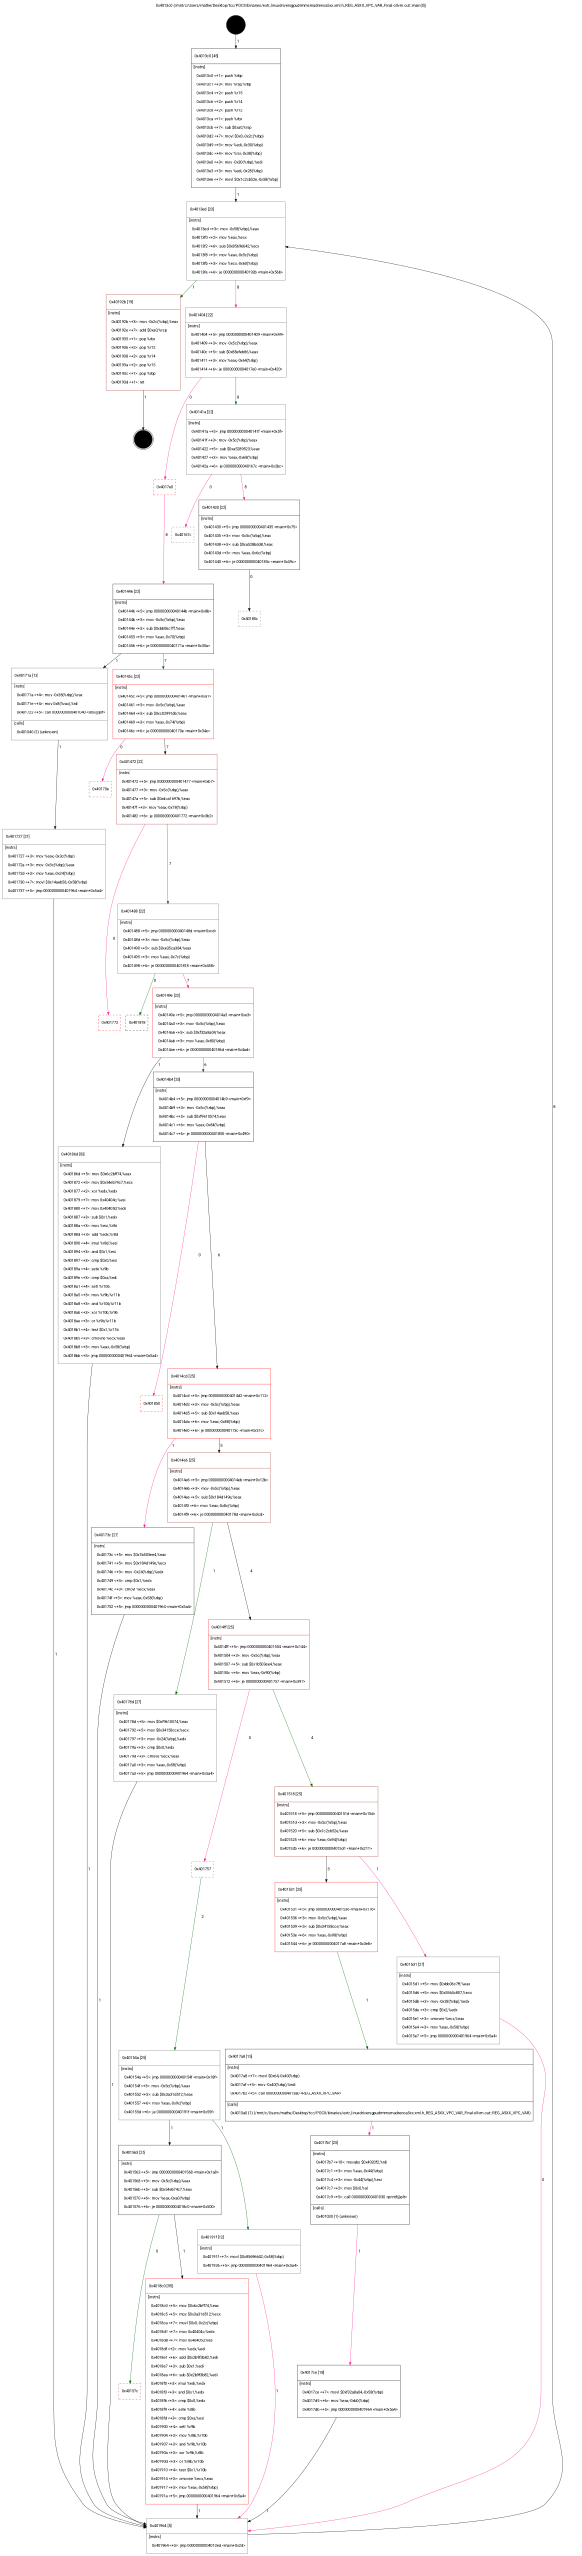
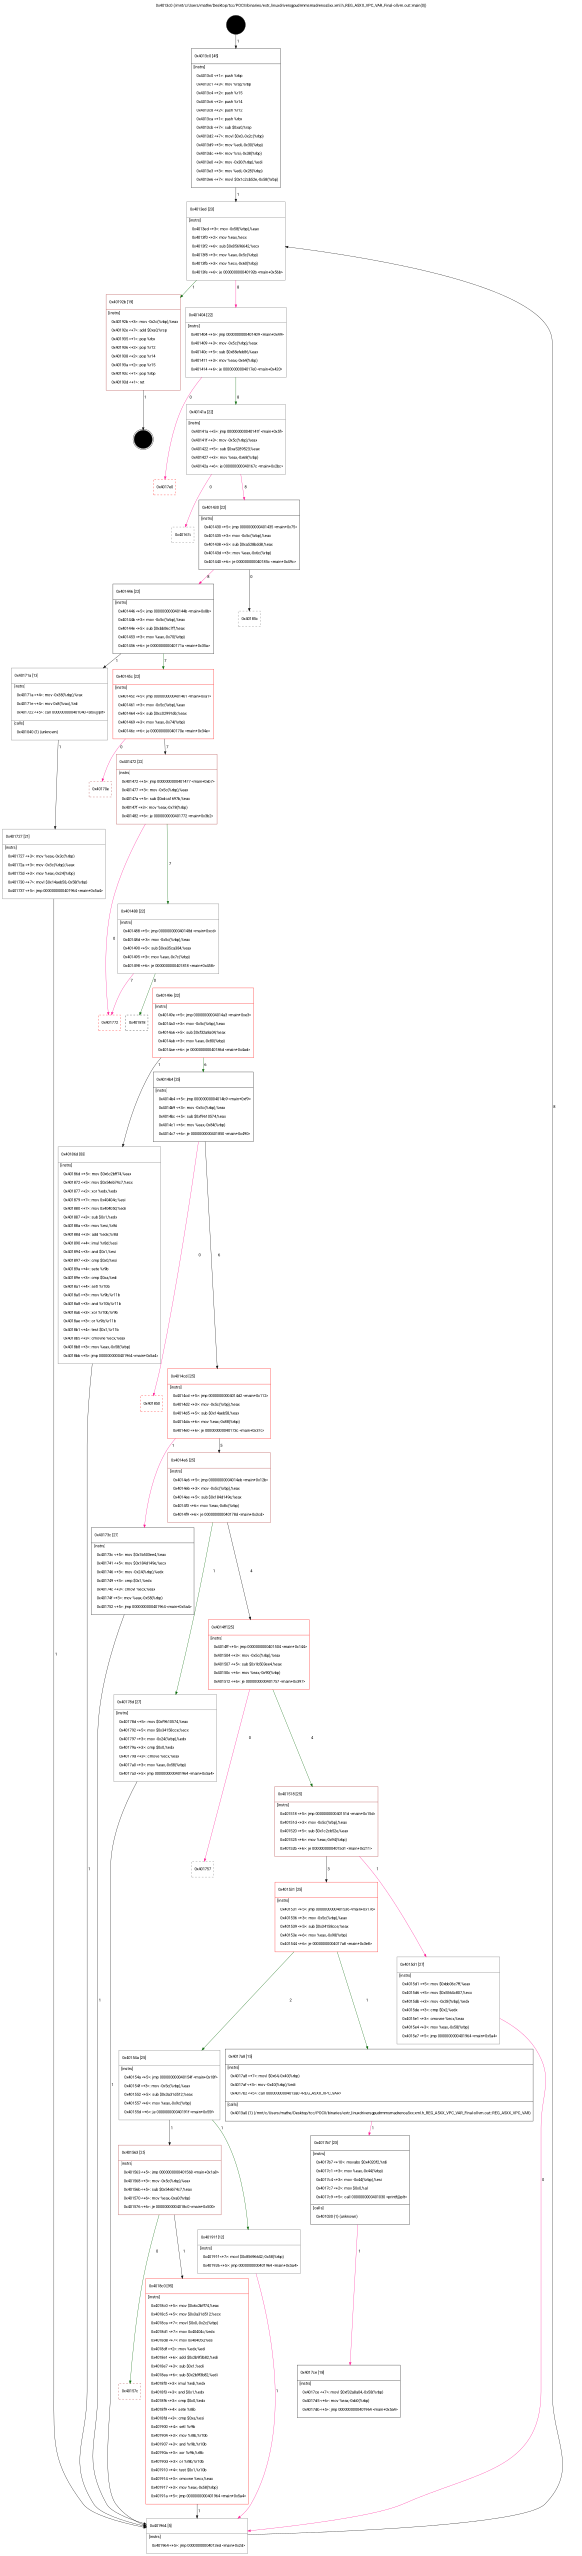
edge "0x4017e0" -> "0x401446 [22]": now "0x401430 [22]" -> "0x401446 [22]"
edge "0x401488 [22]" -> "0x40149e [22]": now "0x401488 [22]" -> "0x401772"
edge "0x401757" -> "0x40154a [25]": now "0x401531 [25]" -> "0x40154a [25]"
node "0x401563 [25]": color black -> brown
edge "0x4017ce [18]" -> "0x401964 [5]": removed, label "1"
